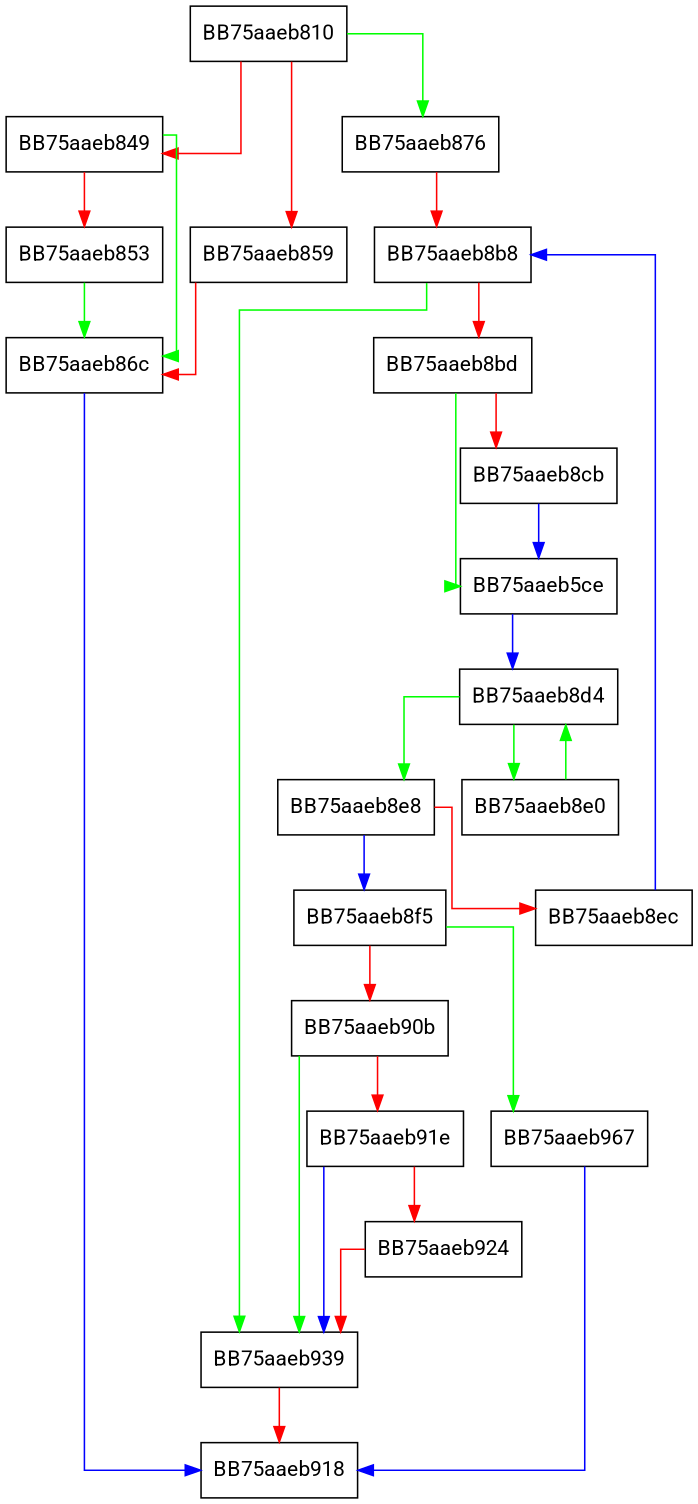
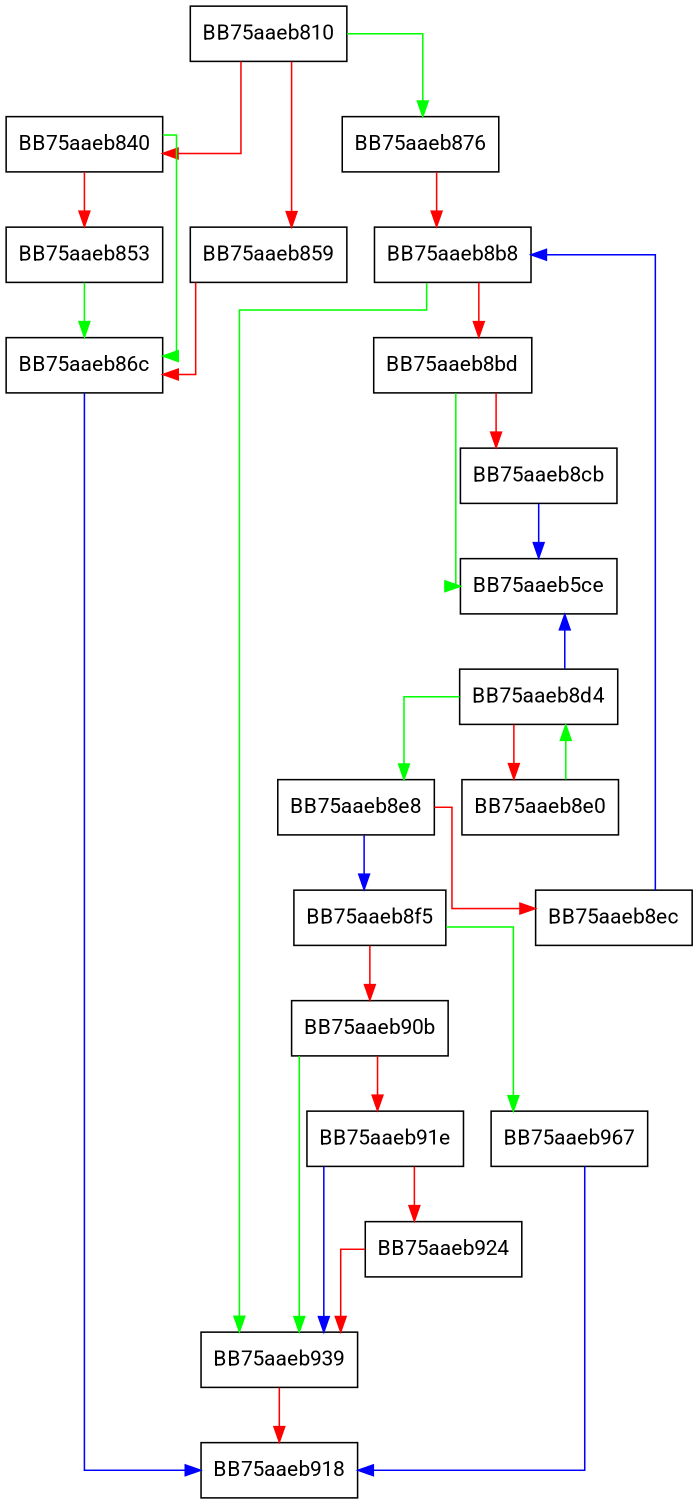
node "BB75aaeb849": label "BB75aaeb849" -> "BB75aaeb840"
edge "BB75aaeb5ce" -> "BB75aaeb8d4": reversed
edge "BB75aaeb8d4" -> "BB75aaeb8e0": color green -> red
